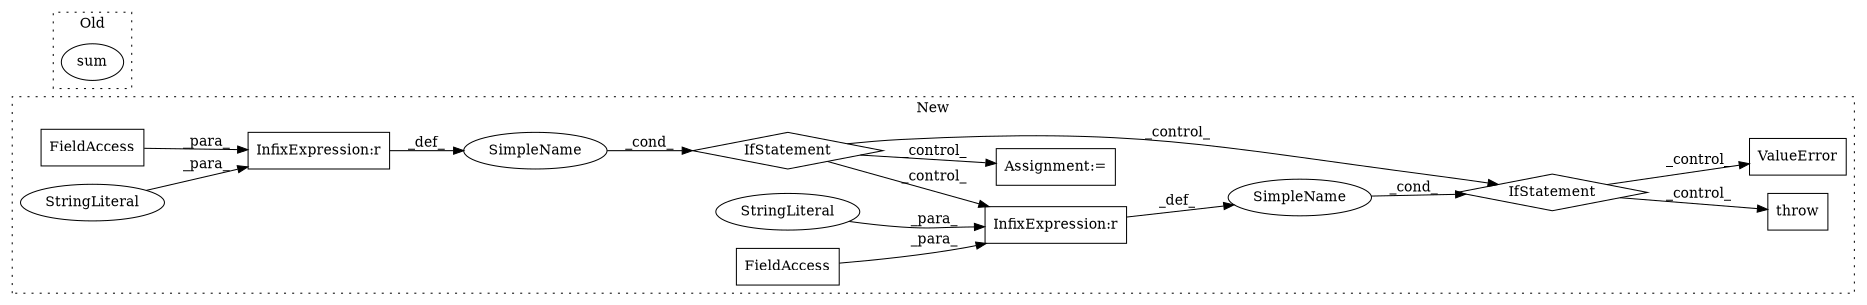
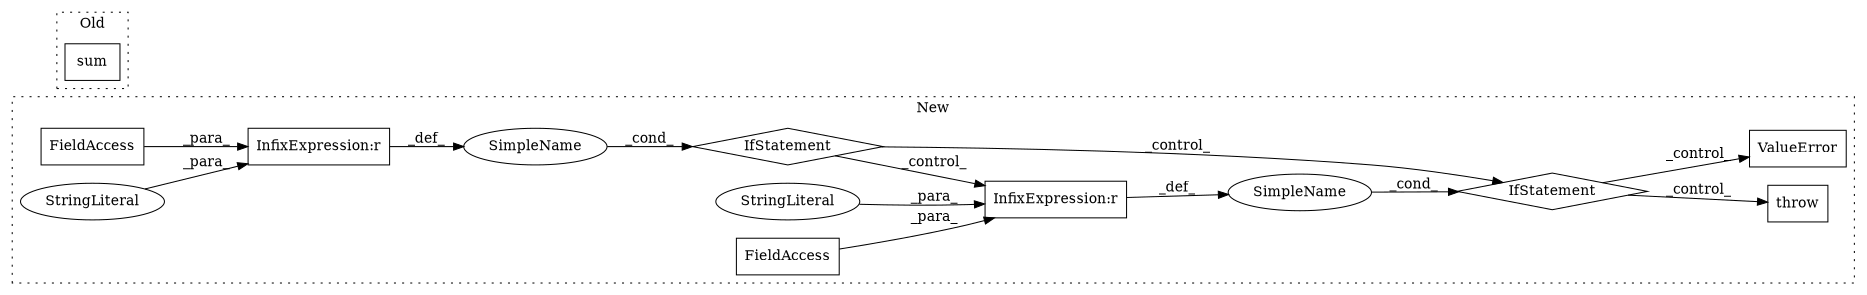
node "sum": shape ellipse -> box
node "Assignment:=": removed
